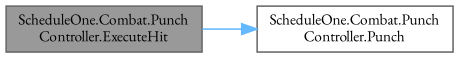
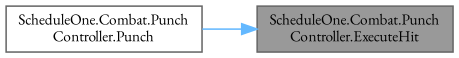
edge "ScheduleOne.Combat.Punch Controller.ExecuteHit" -> "ScheduleOne.Combat.Punch Controller.Punch": reversed
